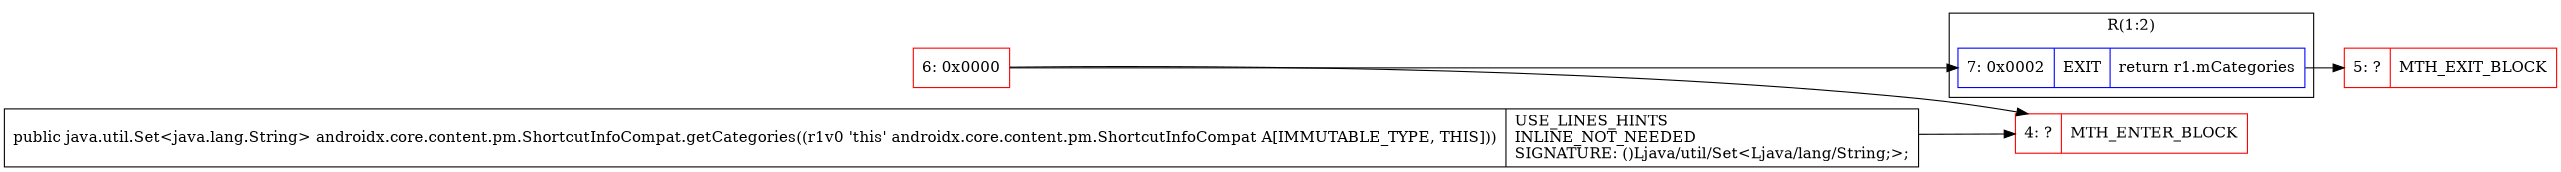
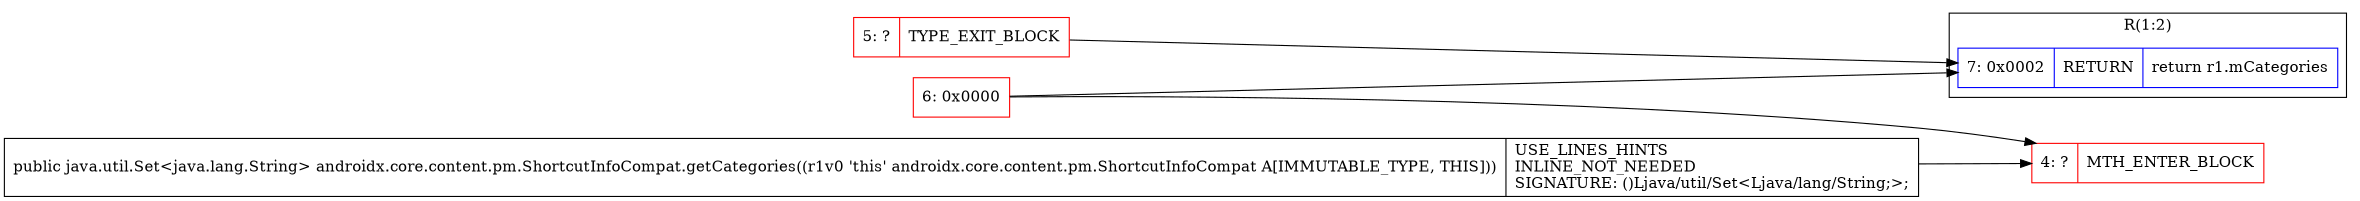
node "7: 0x0002": text "EXIT" -> "RETURN"
node "5: ?": text "MTH_EXIT_BLOCK" -> "TYPE_EXIT_BLOCK"
edge "7: 0x0002" -> "5: ?": reversed
